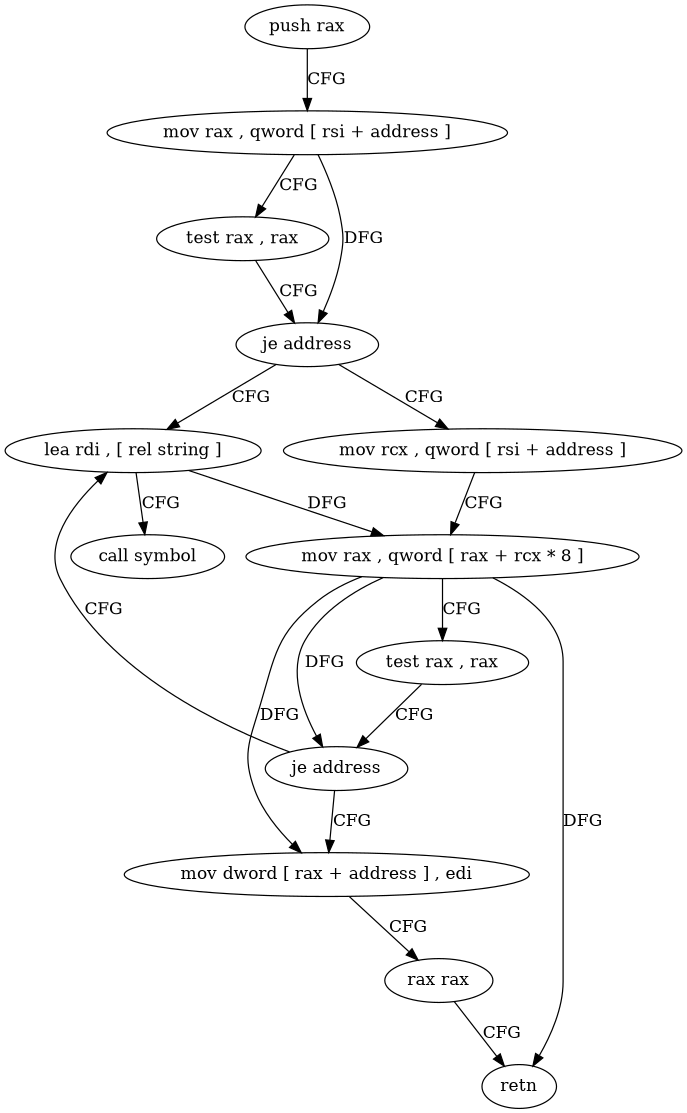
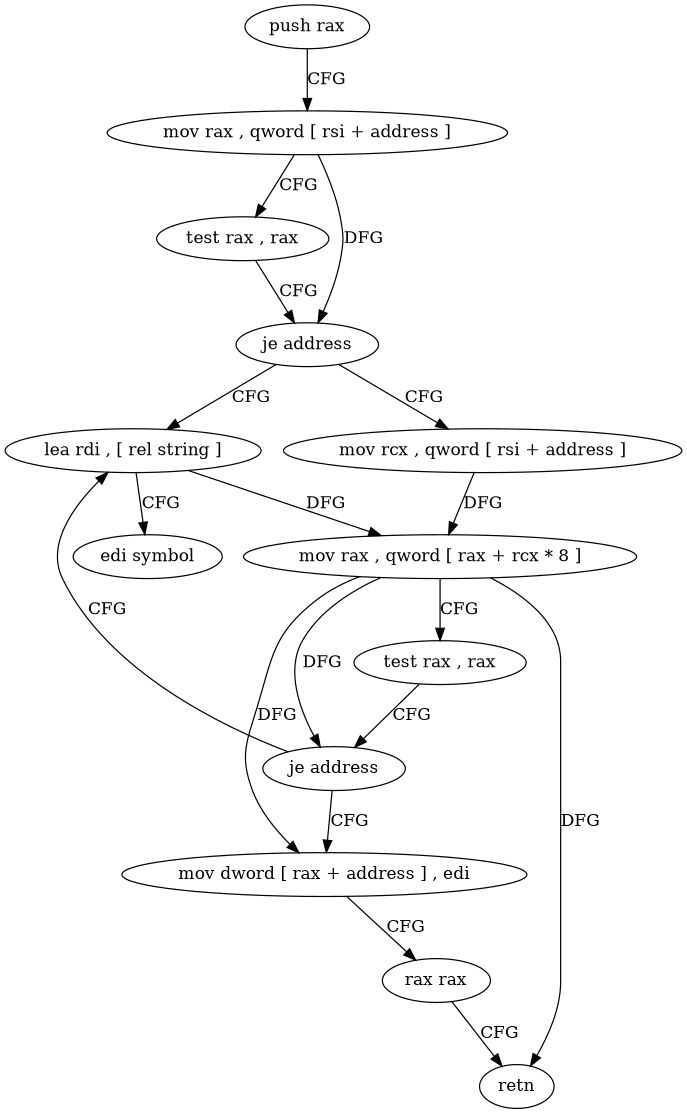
edge "mov rcx , qword [ rsi + address ]" -> "mov rax , qword [ rax + rcx * 8 ]": label "CFG" -> "DFG"
node "call symbol": label "call symbol" -> "edi symbol"
